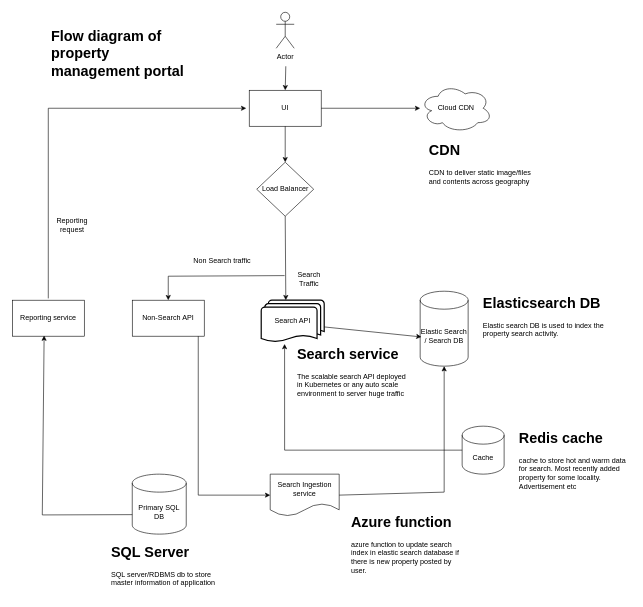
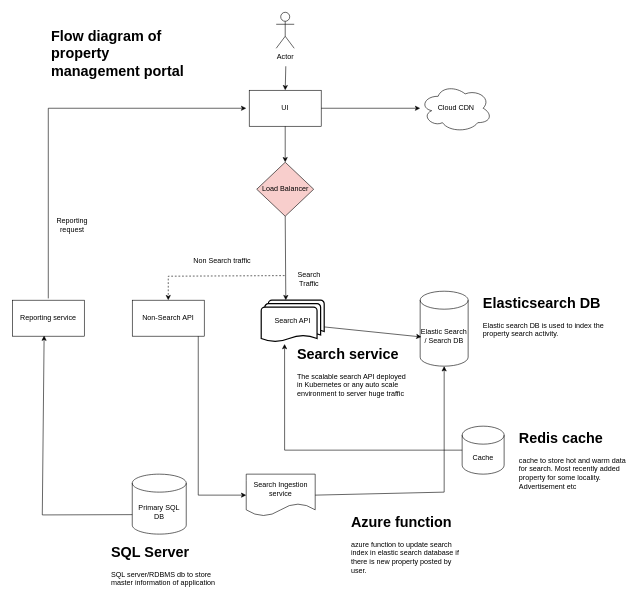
node "CDNCDN to deliver static image/files and contents across geography": removed
node "Load Balancer": fillcolor #ffffff -> #f8cecc
edge "Search Traffic" -> "Non-Search API": style solid -> dashed
node "Search Ingestion service": moved (305, 495) -> (281, 495)
